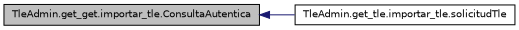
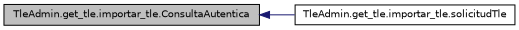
node "TleAdmin.get_get.importar_tle.ConsultaAutentica": label "TleAdmin.get_get.importar_tle.ConsultaAutentica" -> "TleAdmin.get_tle.importar_tle.ConsultaAutentica"
